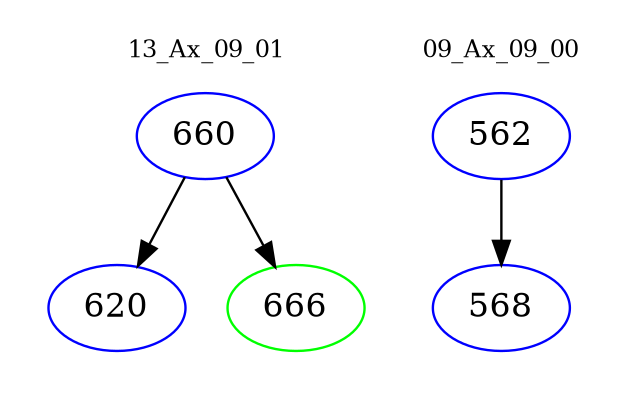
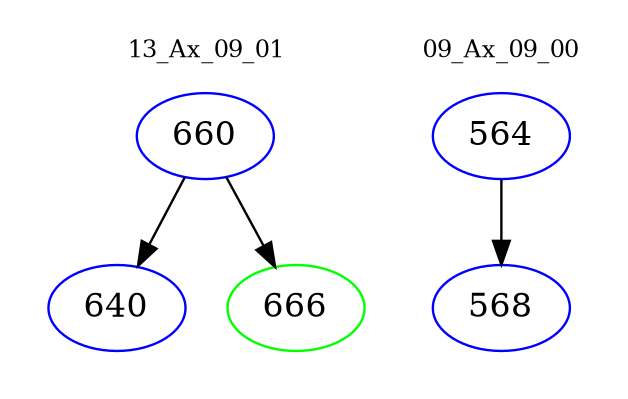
node "562": label "562" -> "564"
node "620": label "620" -> "640"
